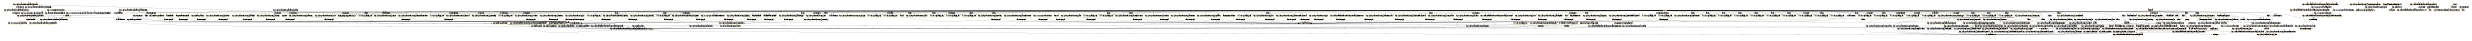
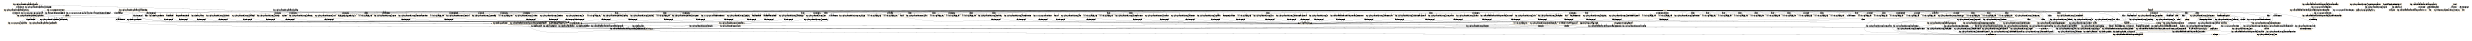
node "http://w3id.org/transmodel/journeys#on": label "http://w3id.org/transmodel/journeys#on" -> "http://w3id.org/inScheme/journeys#on"
